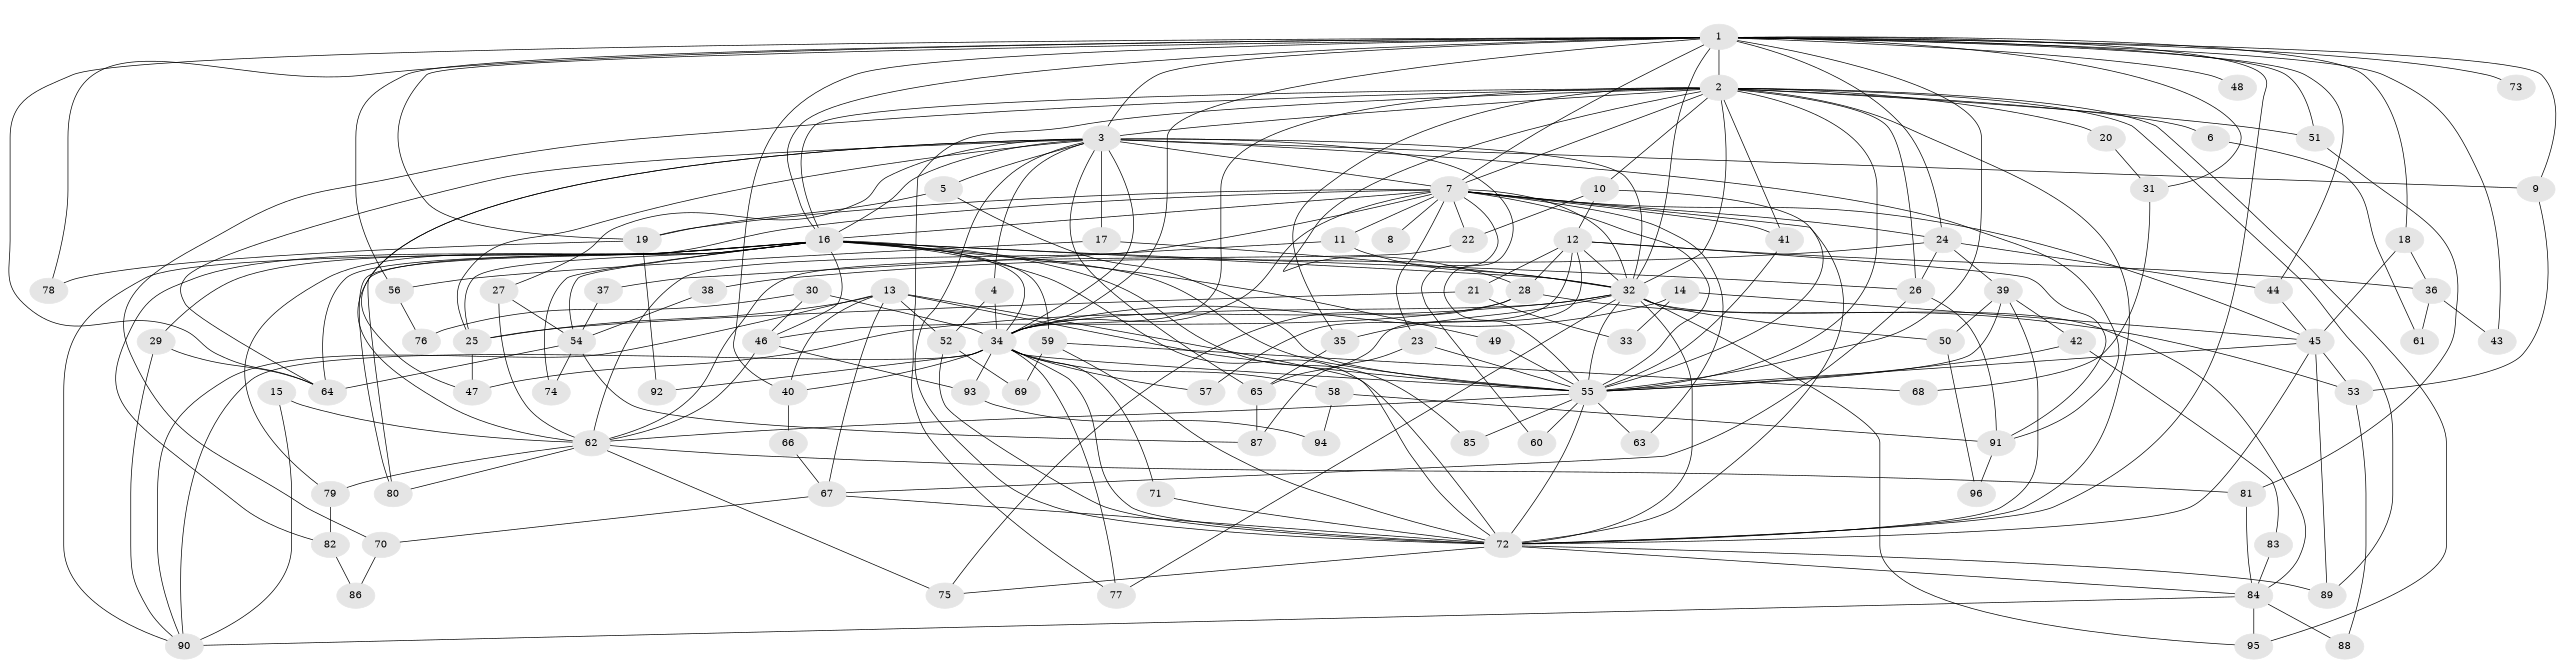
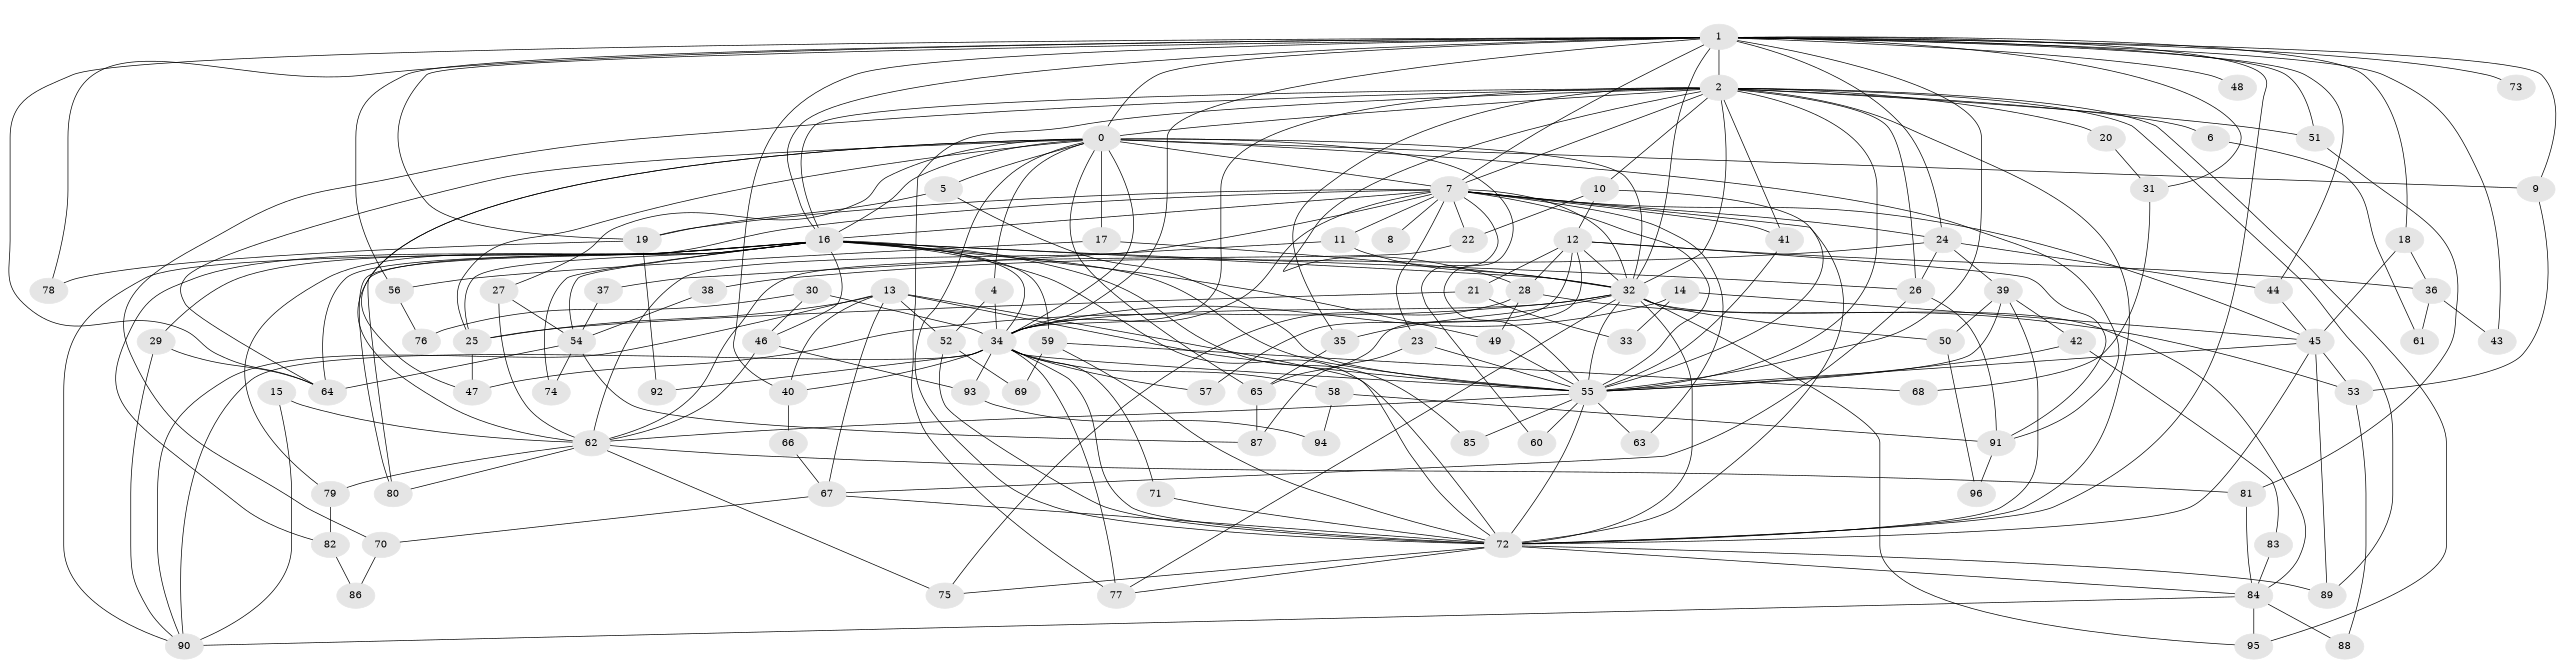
node "3": label "3" -> "0"
edge "28" -- "46": now "28" -- "49"
edge "72" -- "77": added
